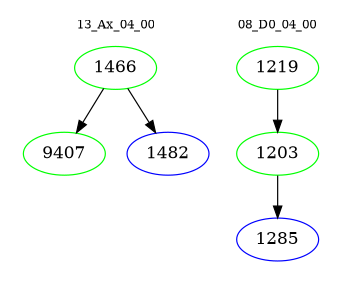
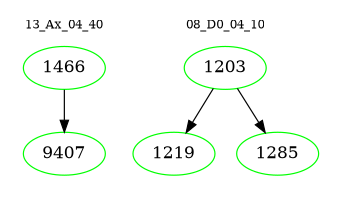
cluster "13_Ax_04_00": label "13_Ax_04_00" -> "13_Ax_04_40"
cluster "08_D0_04_00": label "08_D0_04_00" -> "08_D0_04_10"
edge "1219" -> "1203": reversed
node "1482": removed
node "1285": color blue -> green
